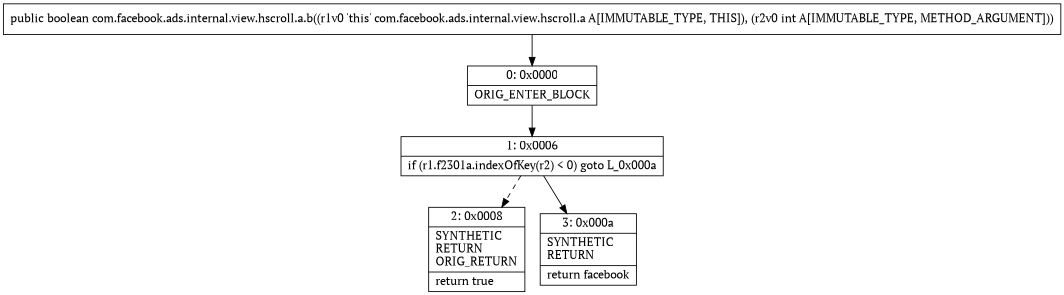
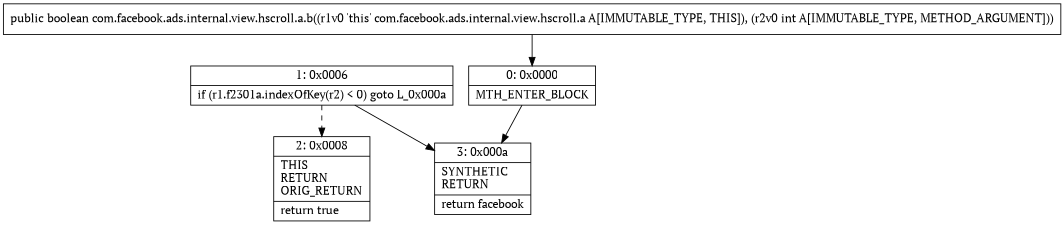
node "0: 0x0000": text "ORIG_ENTER_BLOCK" -> "MTH_ENTER_BLOCK"
edge "0: 0x0000" -> "1: 0x0006": now "0: 0x0000" -> "3: 0x000a"
node "2: 0x0008": text "SYNTHETIC" -> "THIS"
